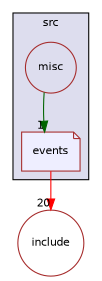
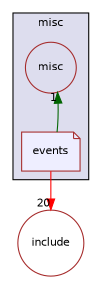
cluster "src": label "src" -> "misc"
edge "misc" -> "events": reversed
